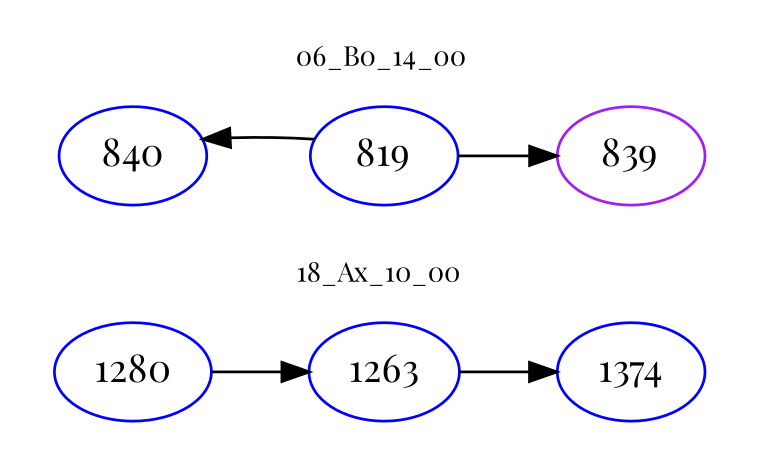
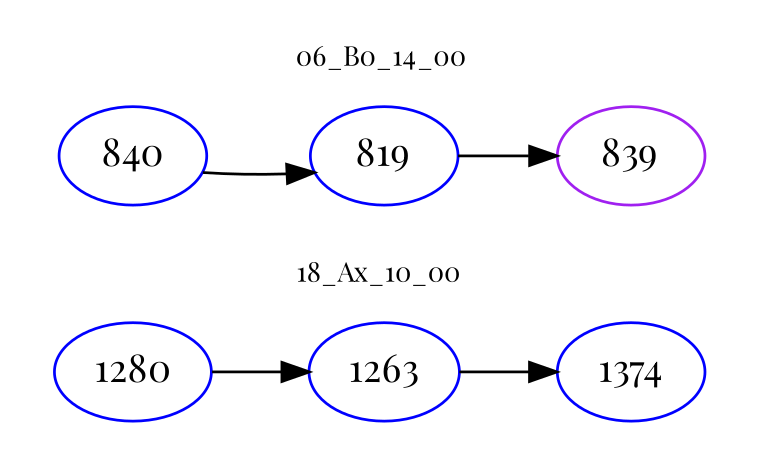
edge "819" -> "840": reversed
